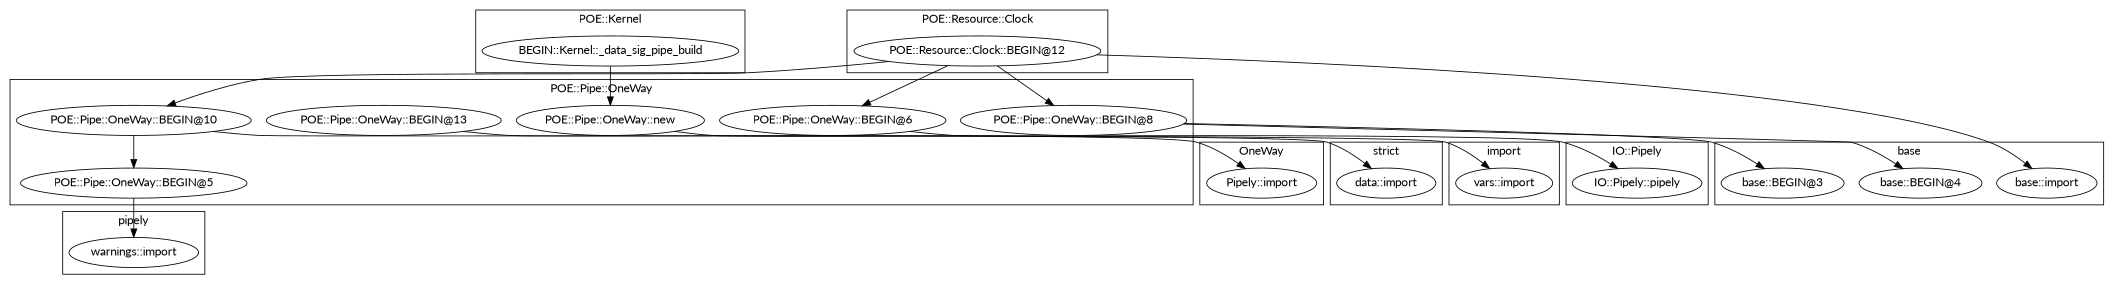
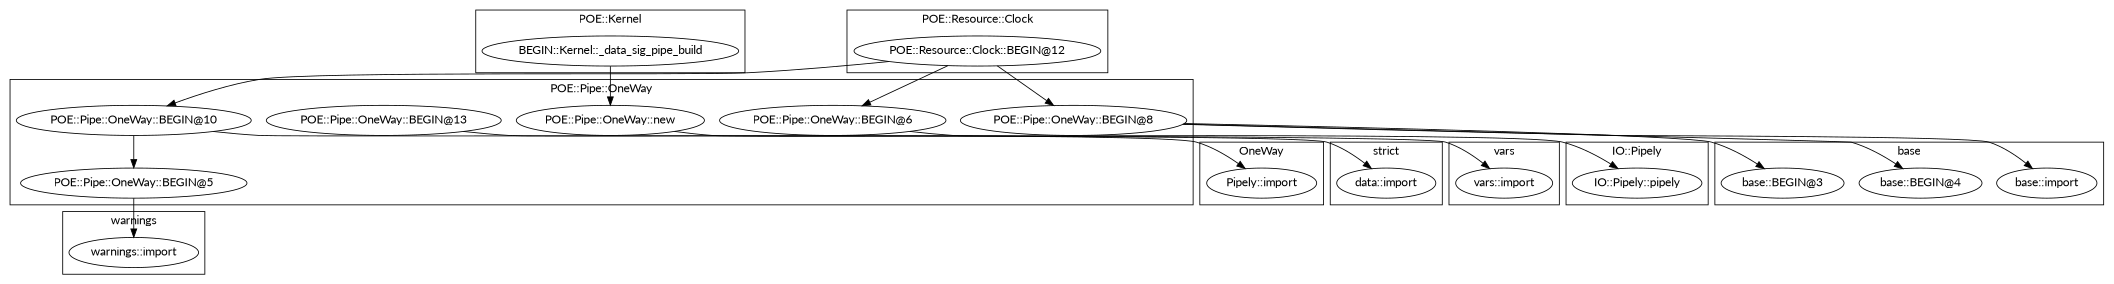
edge "POE::Resource::Clock::BEGIN@12" -> "base::import": now "POE::Pipe::OneWay::BEGIN@8" -> "base::import"
cluster "import": label "import" -> "vars"
cluster "pipely": label "pipely" -> "warnings"
